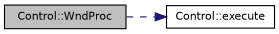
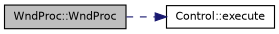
node "Control::WndProc": label "Control::WndProc" -> "WndProc::WndProc"
